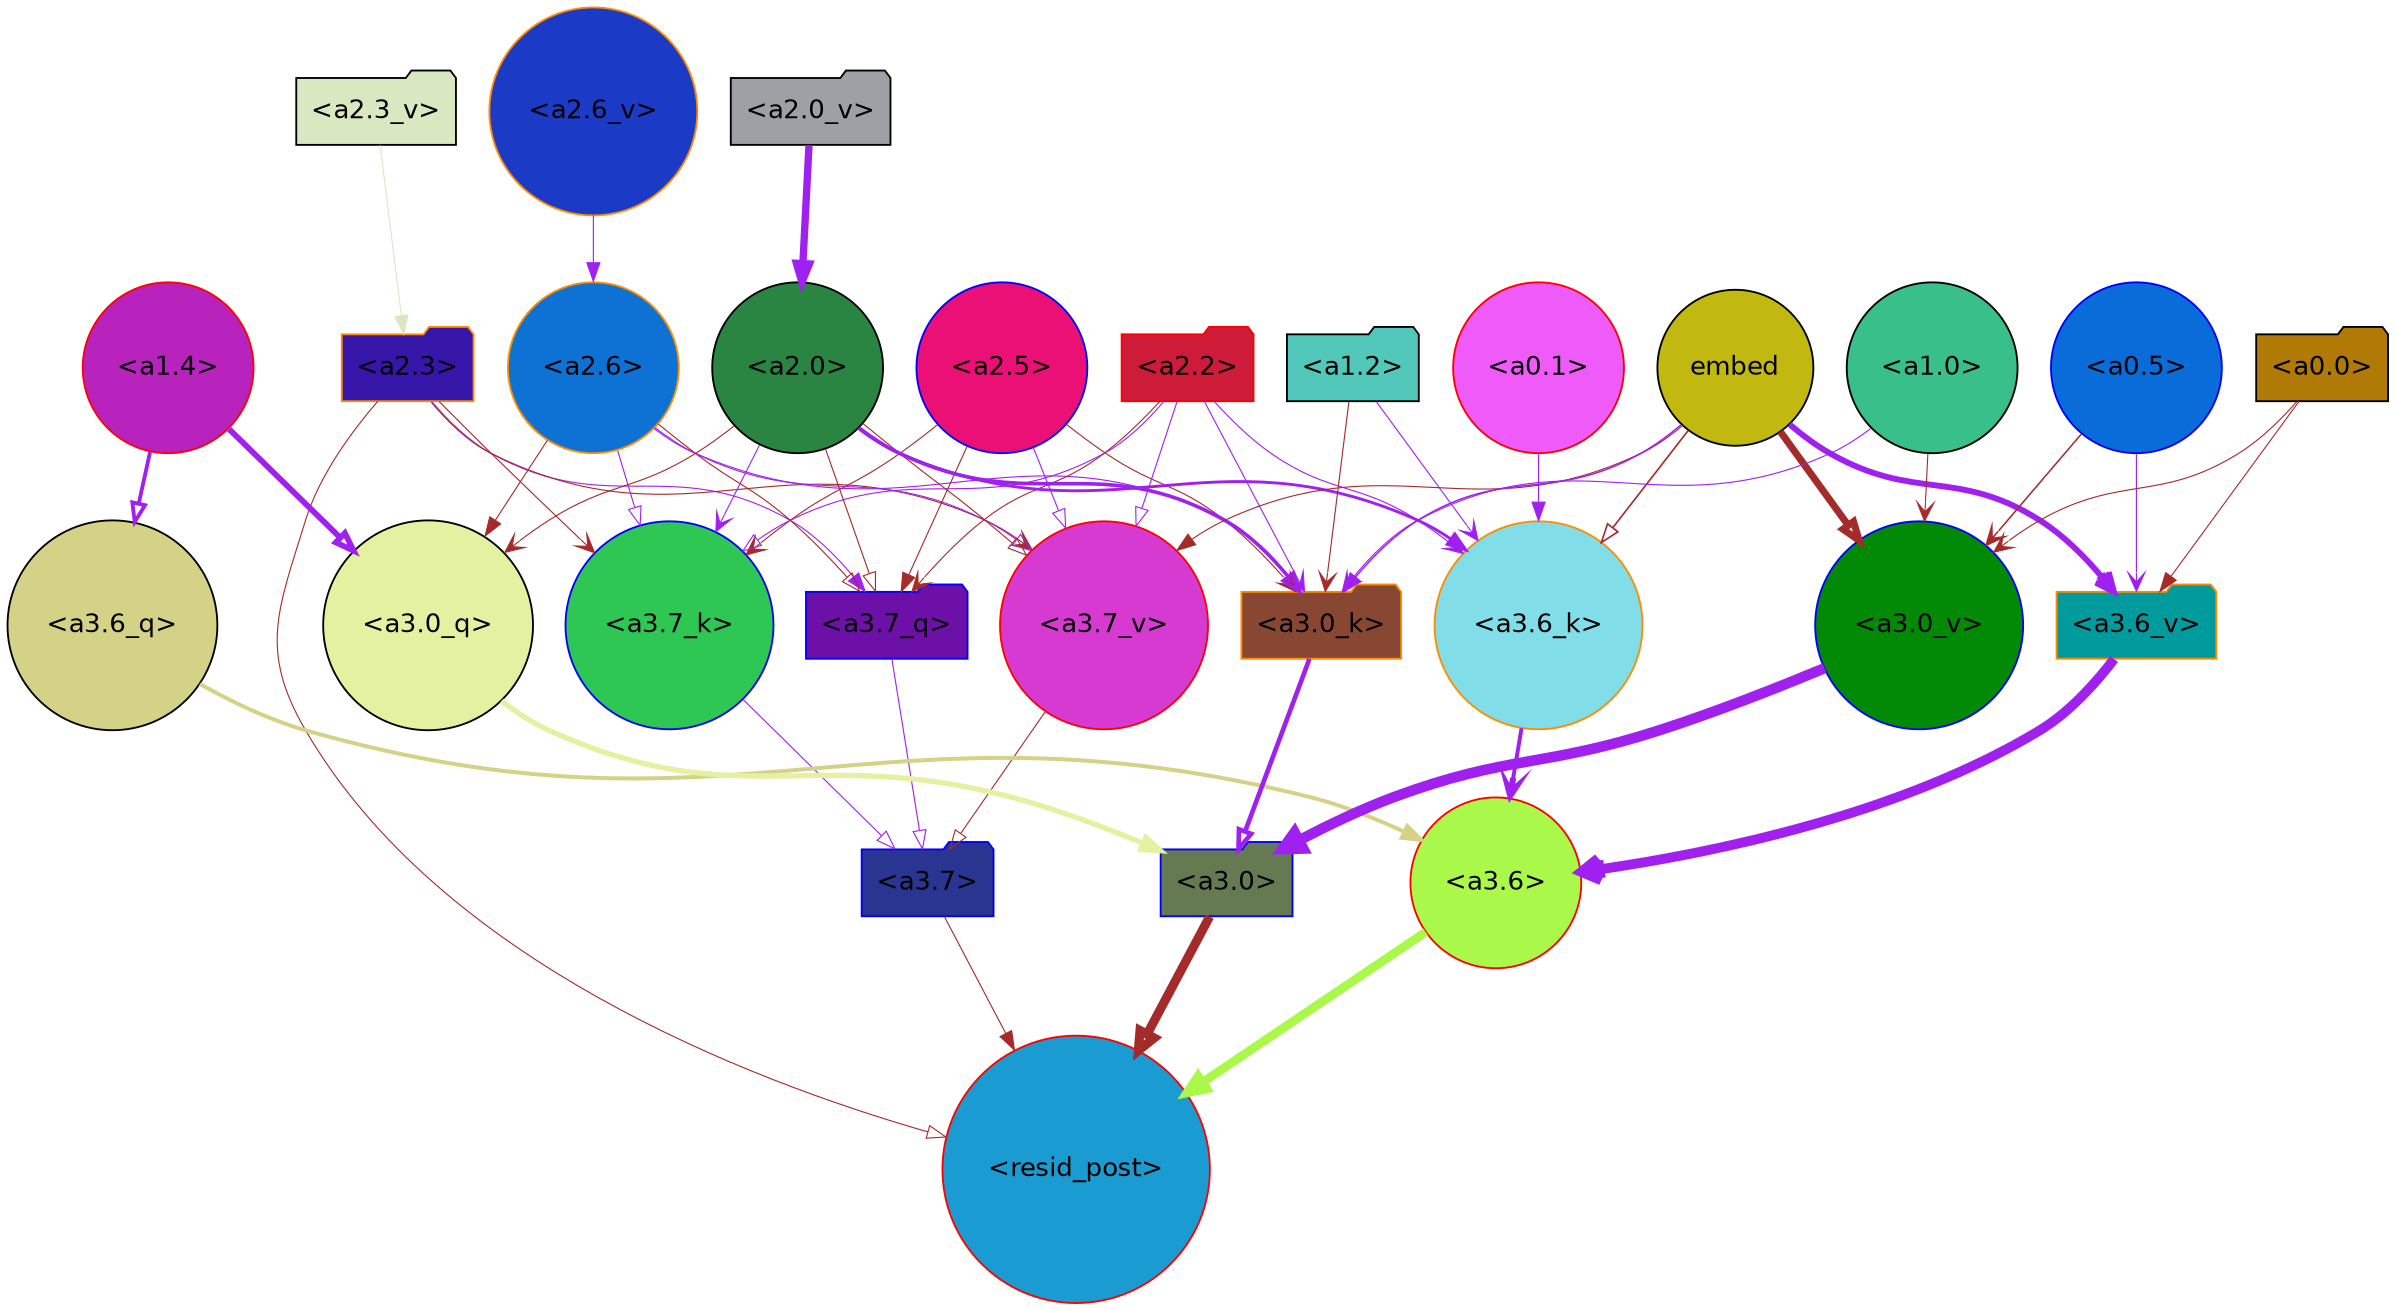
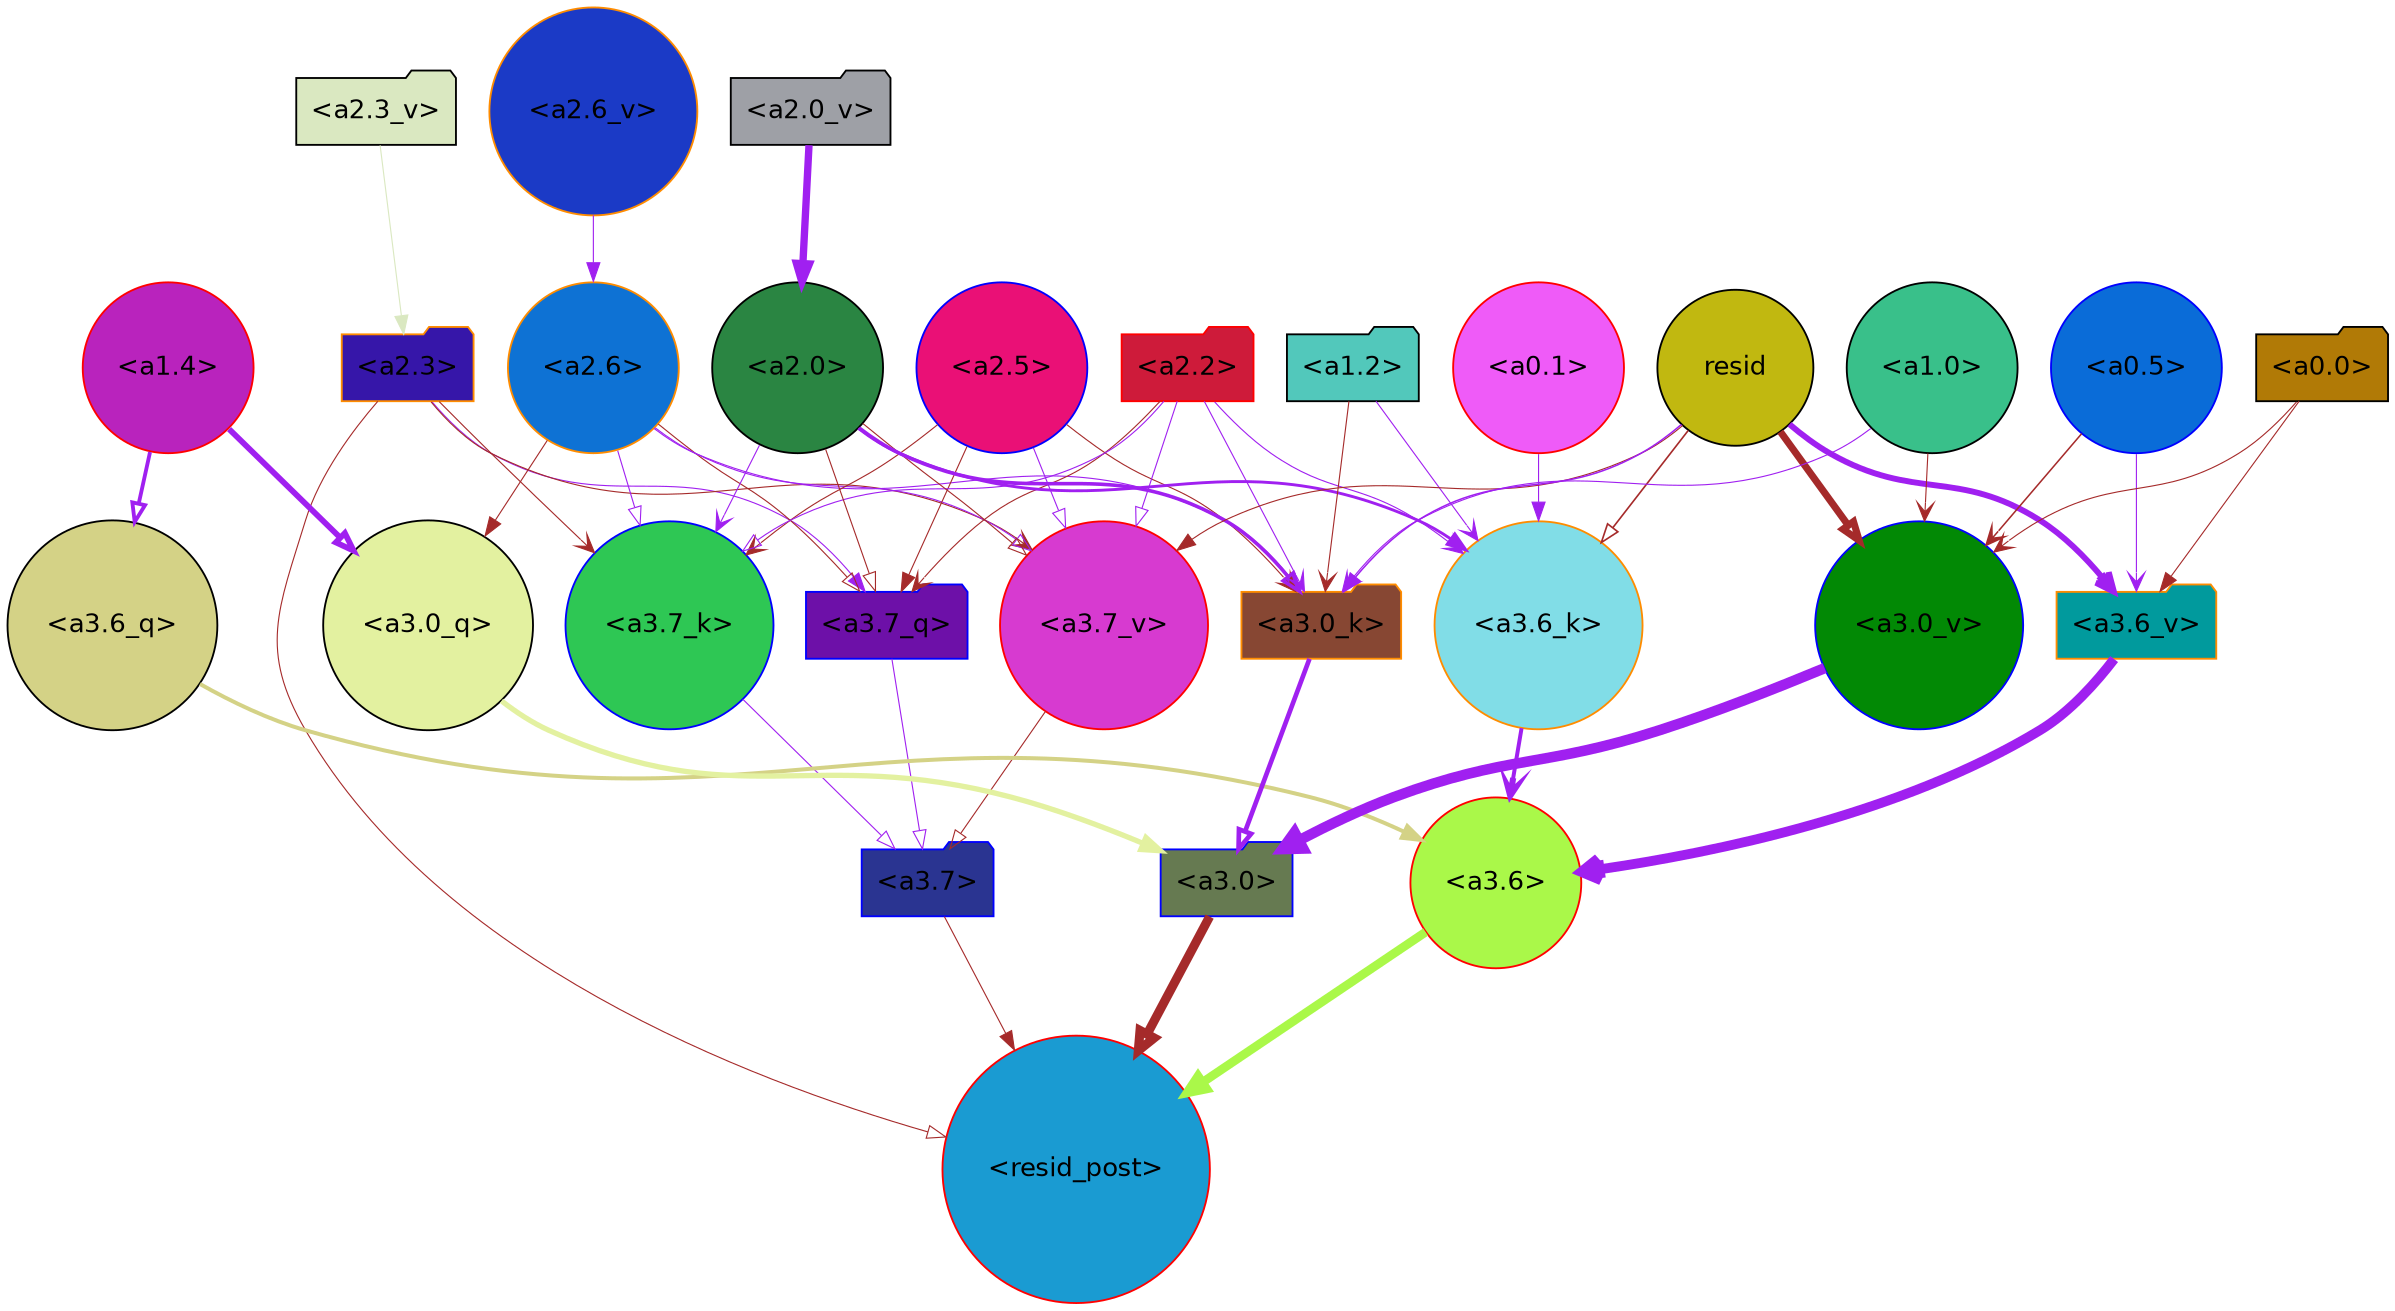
node "embed": label "embed" -> "resid"
edge "<a2.0>" -> "<a3.0_q>": removed
